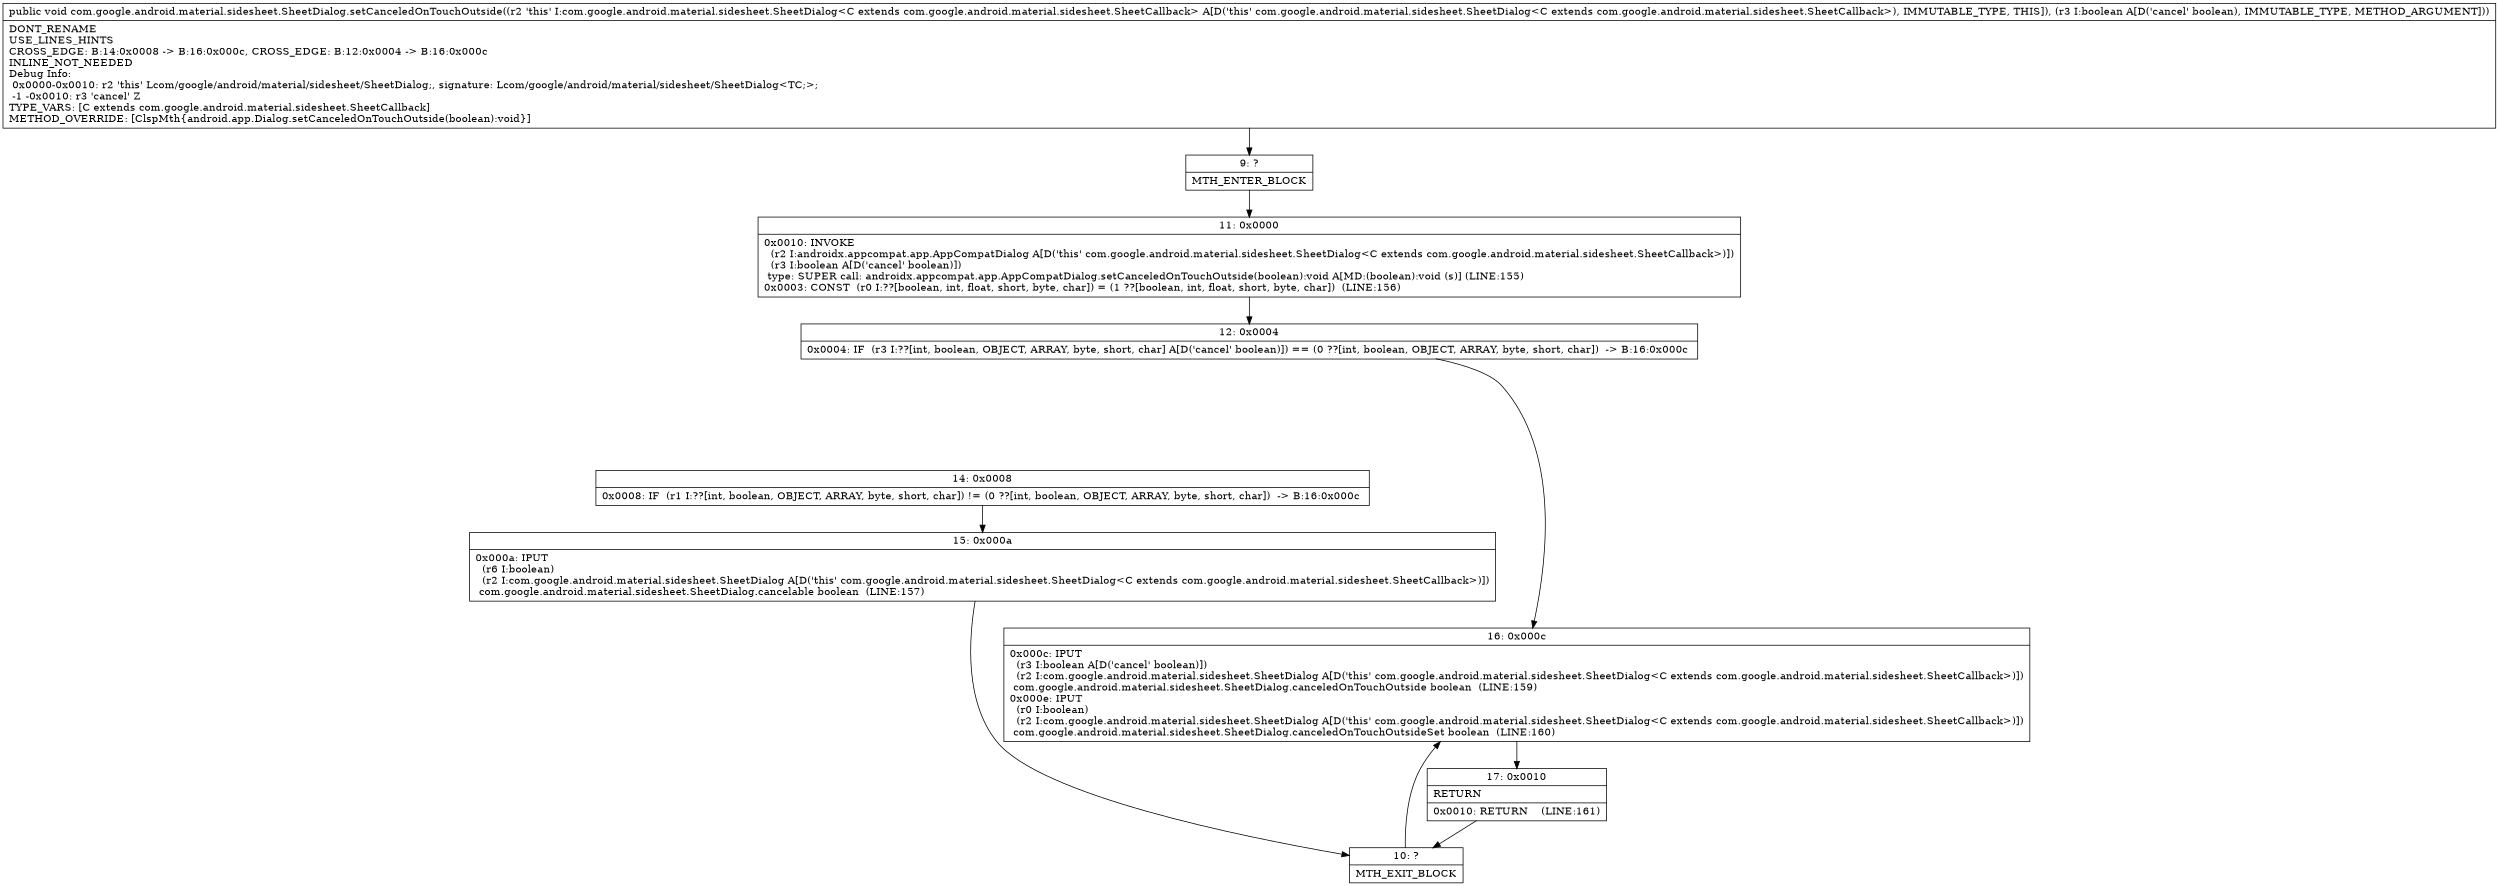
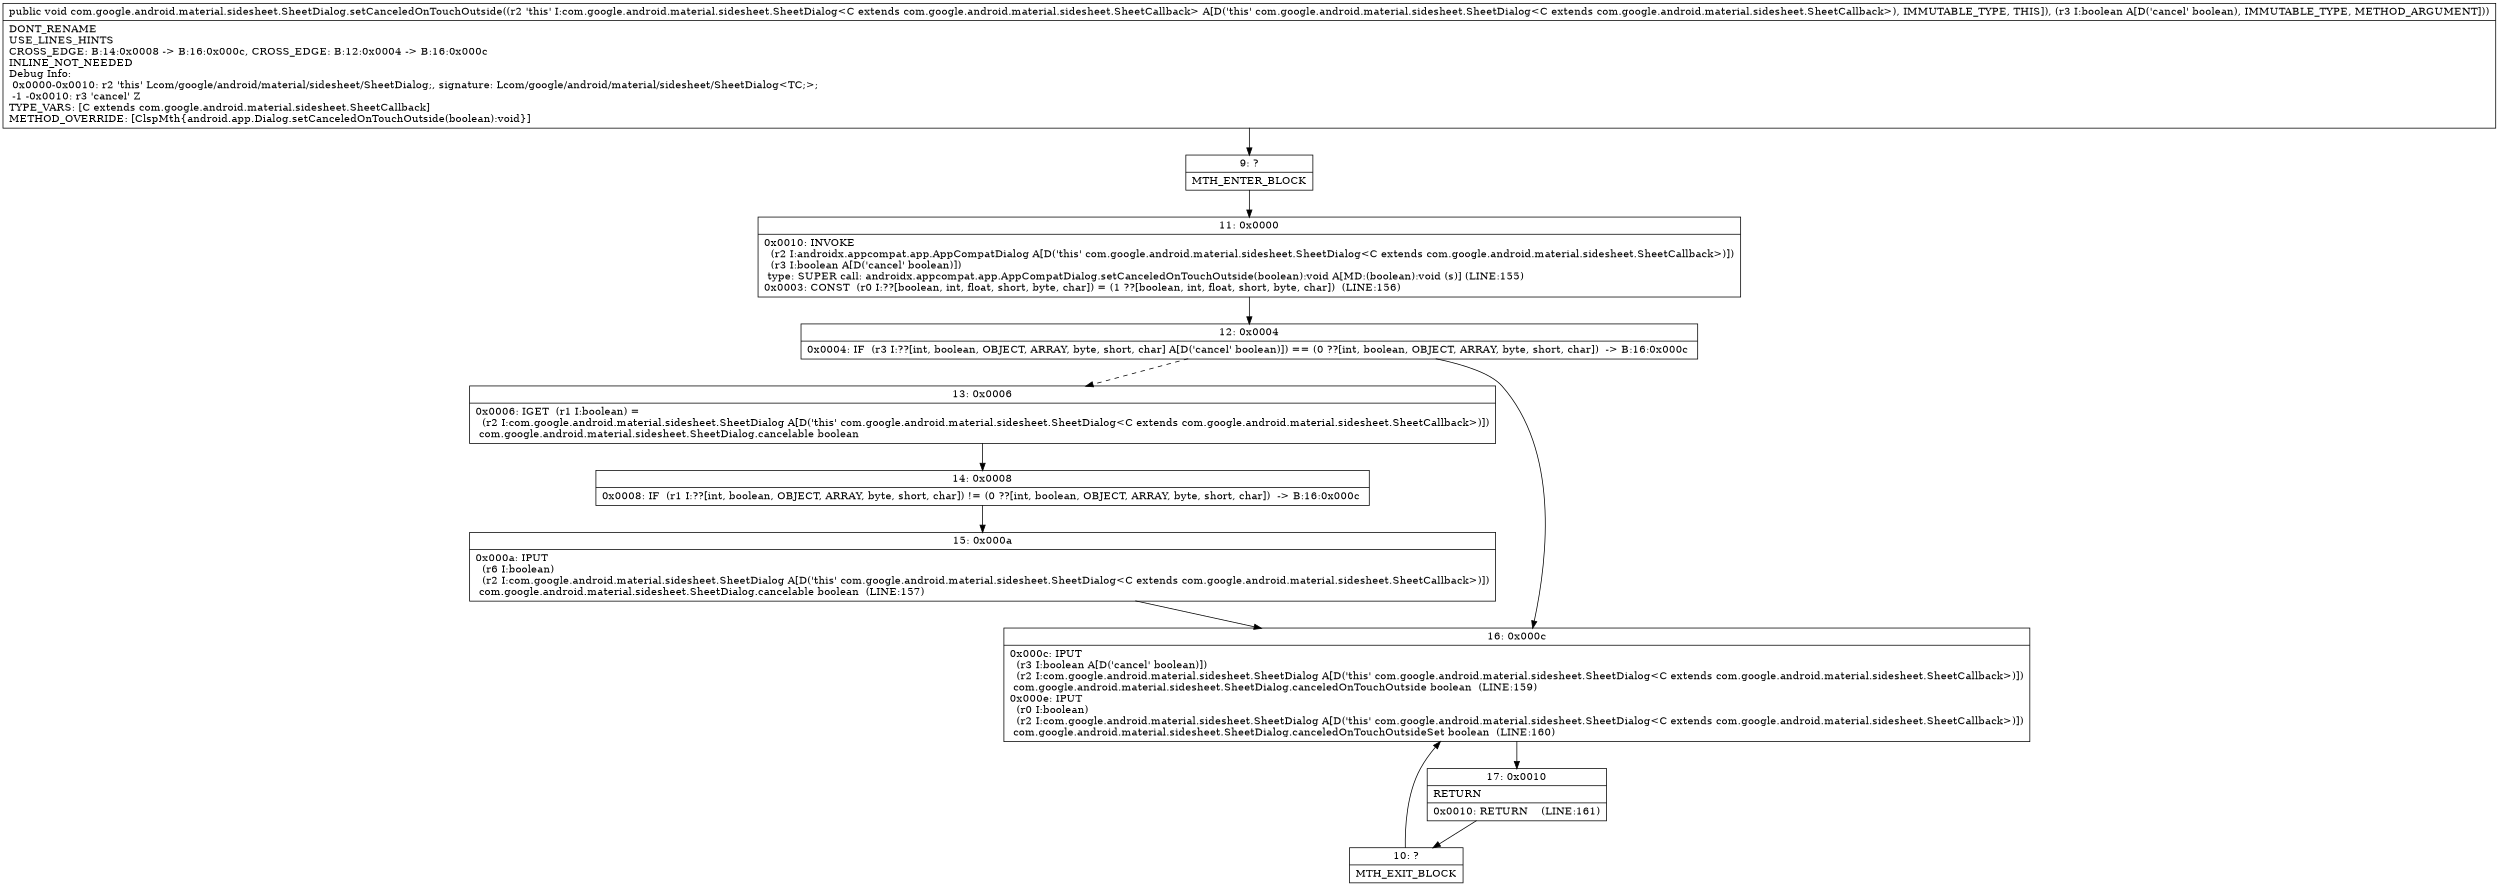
node "13: 0x0006": added
edge "15: 0x000a" -> "10: ?": now "15: 0x000a" -> "16: 0x000c"
